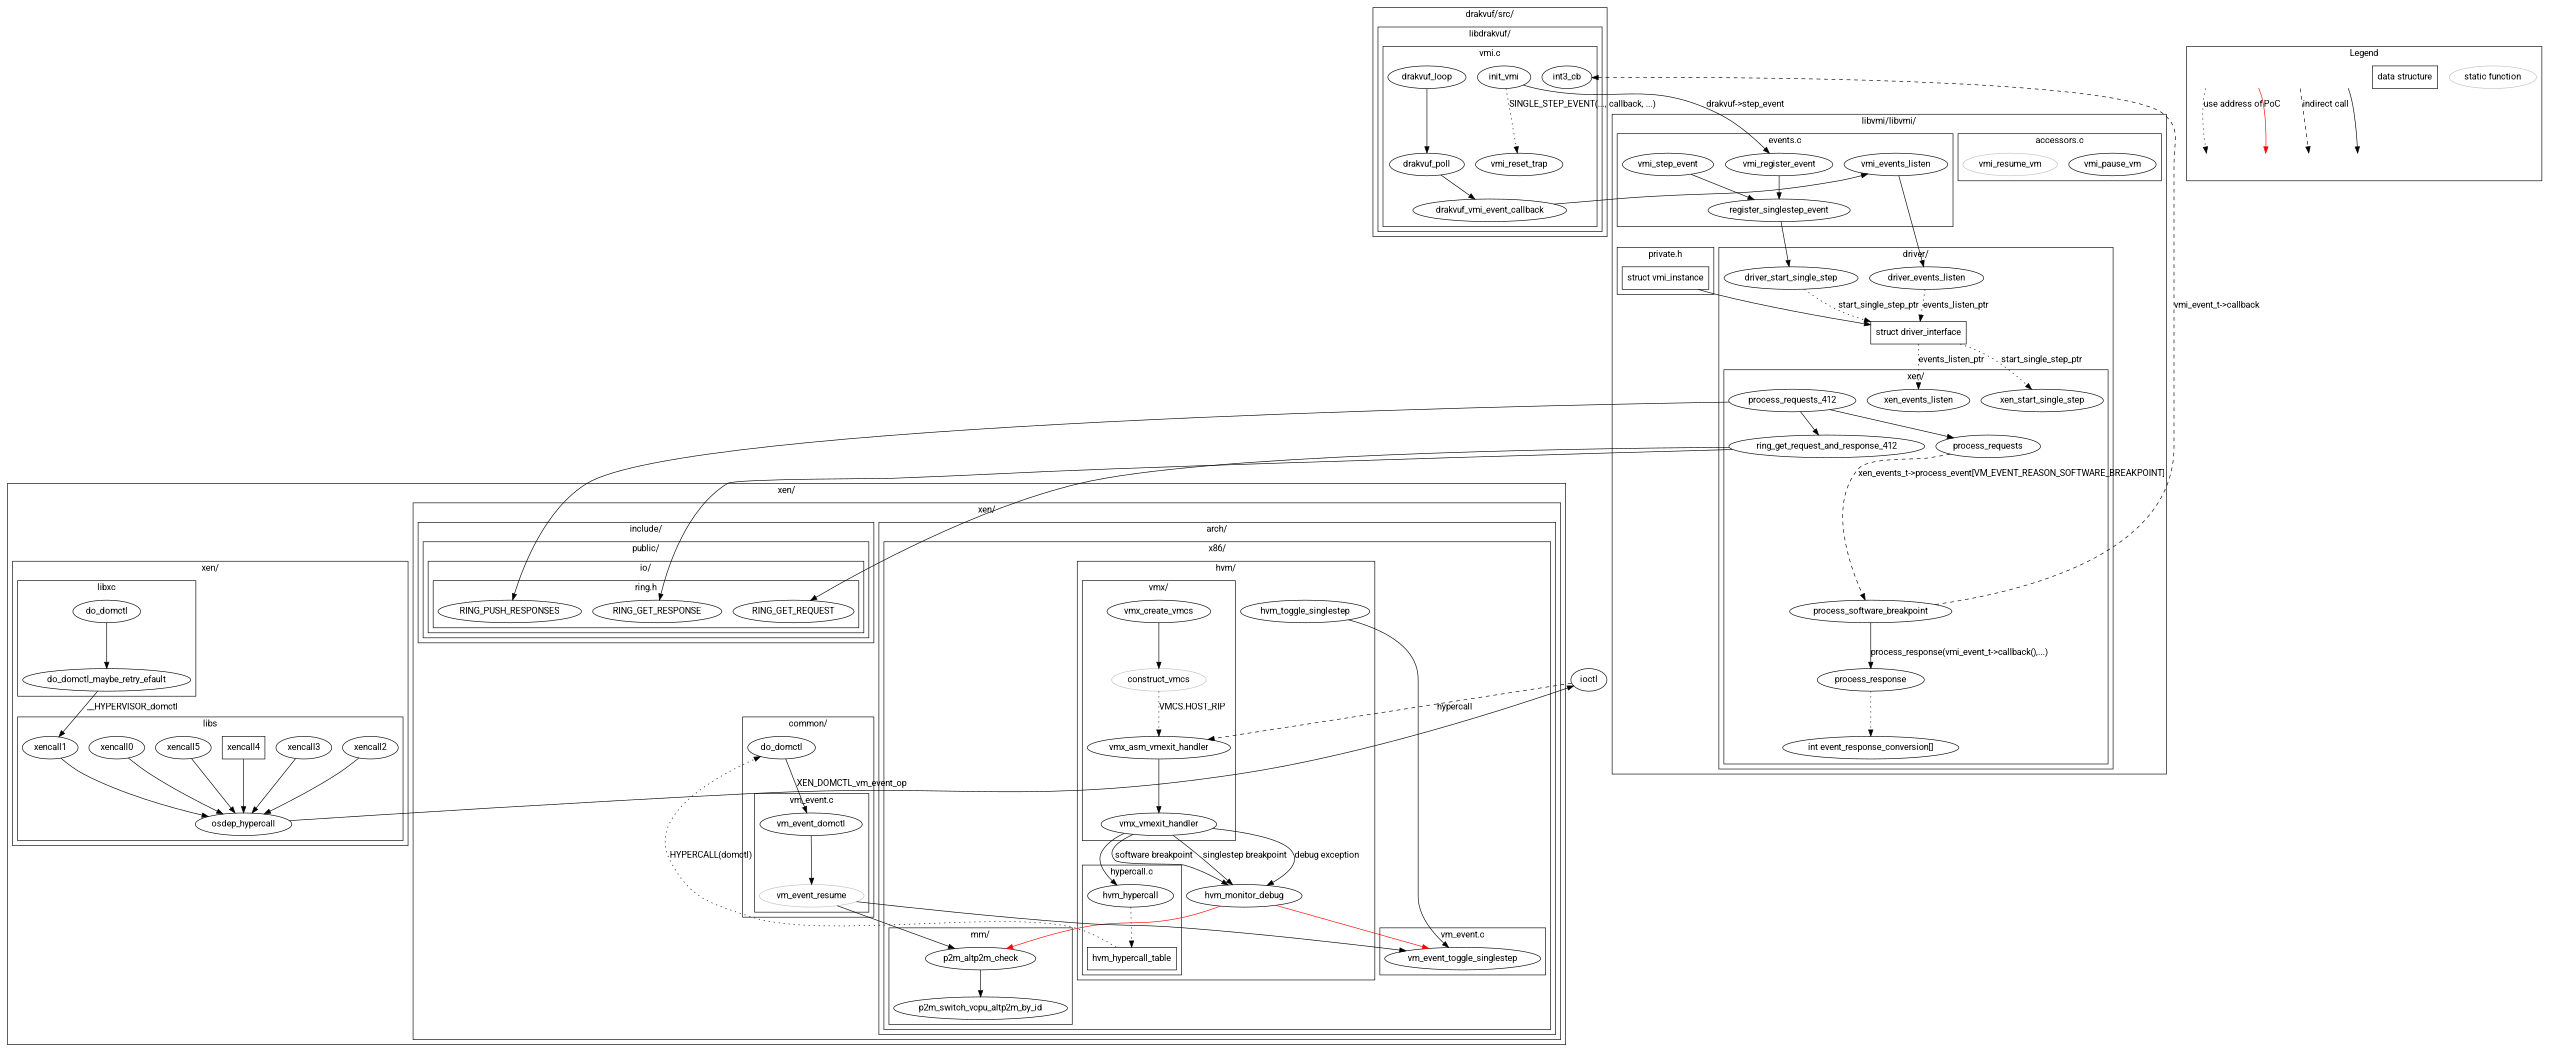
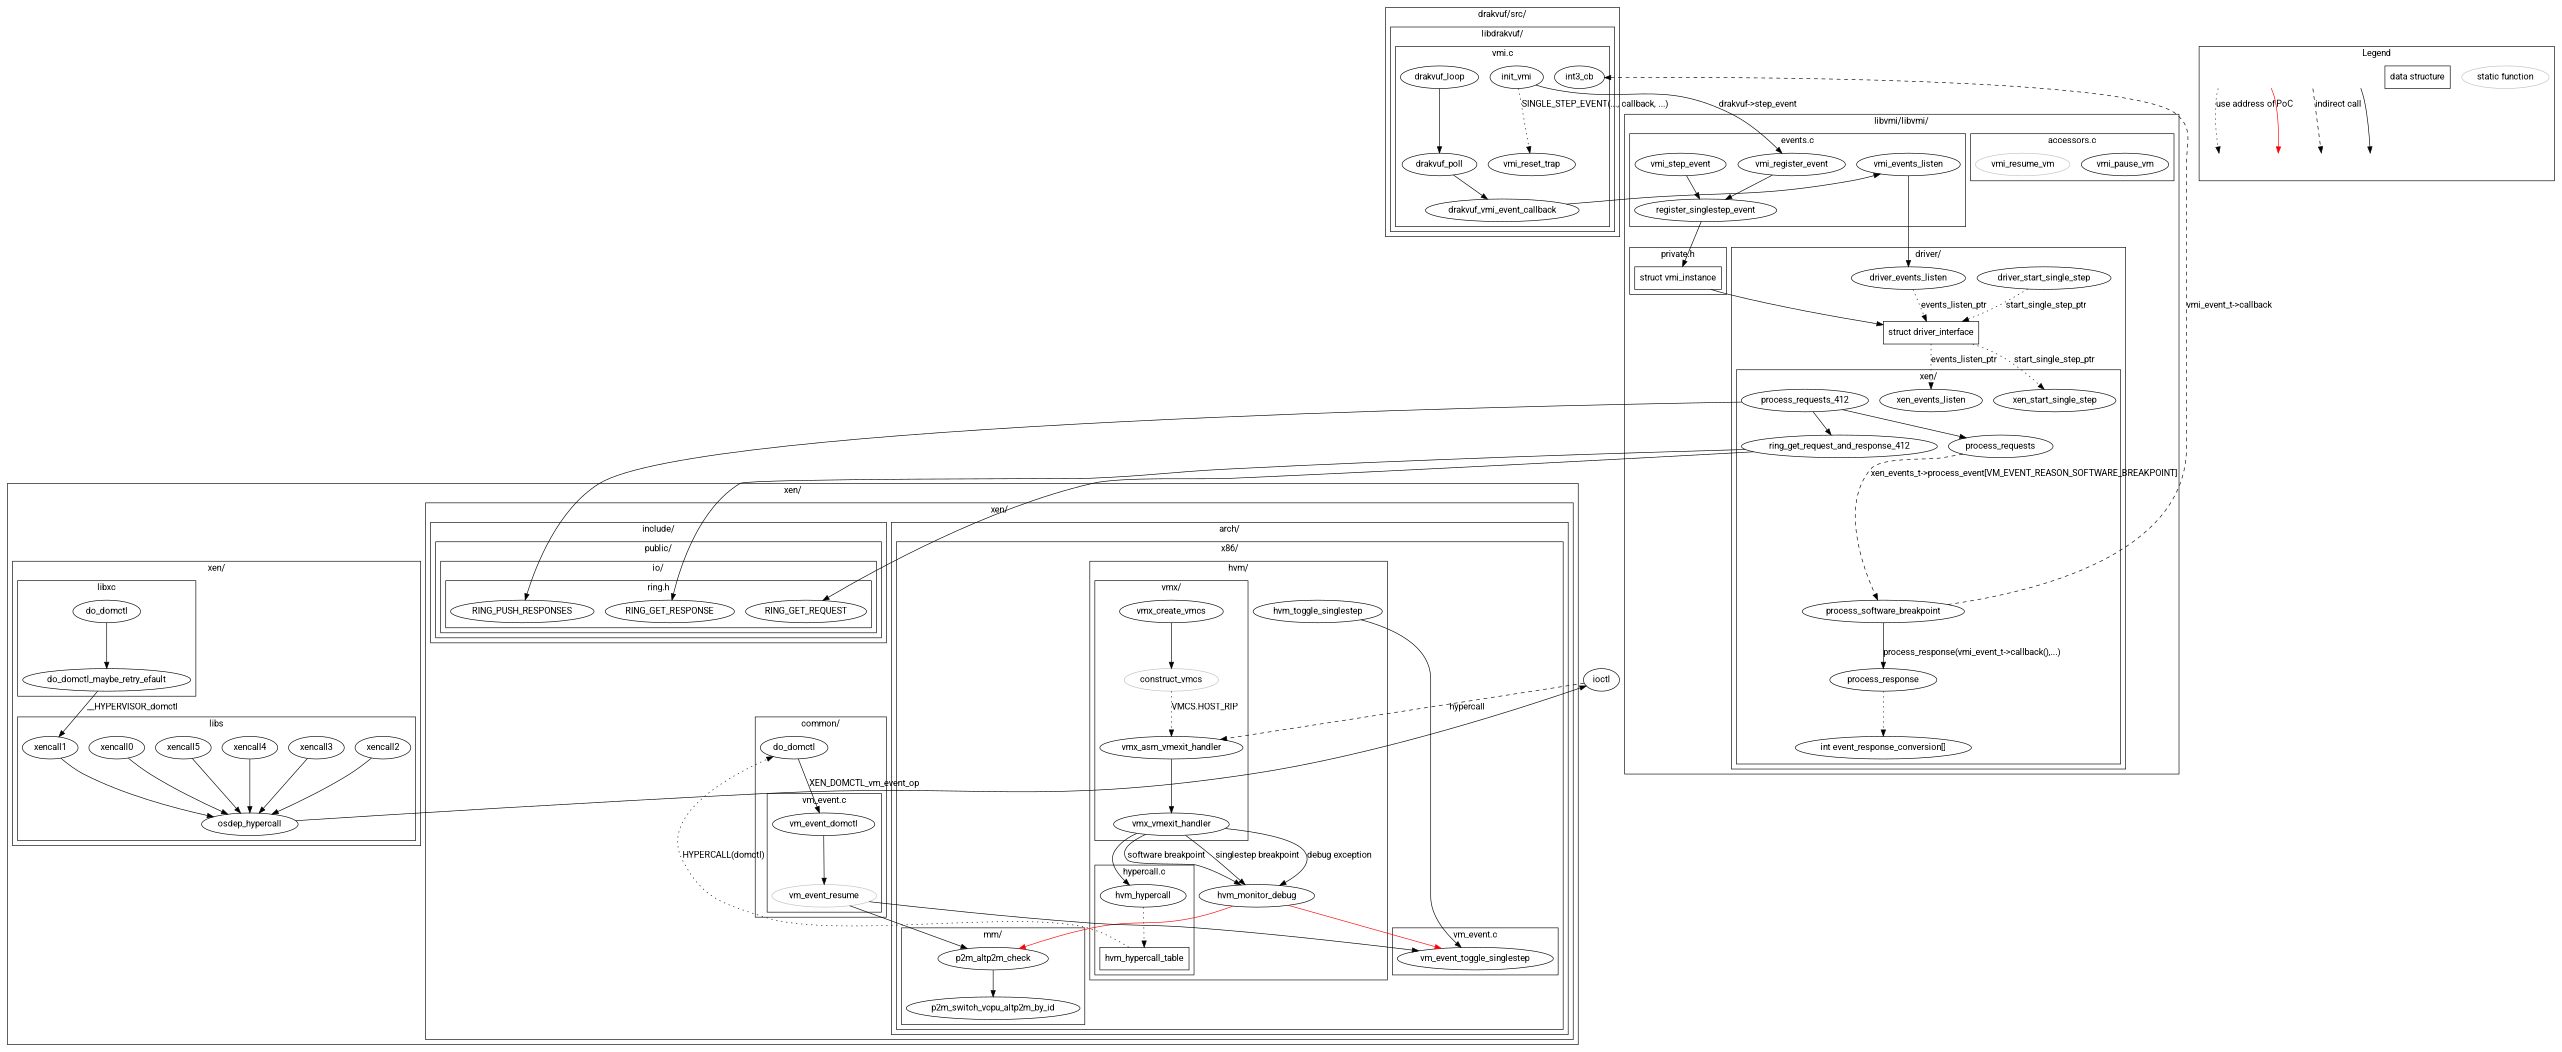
edge "register_singlestep_event" -> "driver_start_single_step": now "register_singlestep_event" -> "struct vmi_instance"
node "xencall4": shape box -> ellipse
